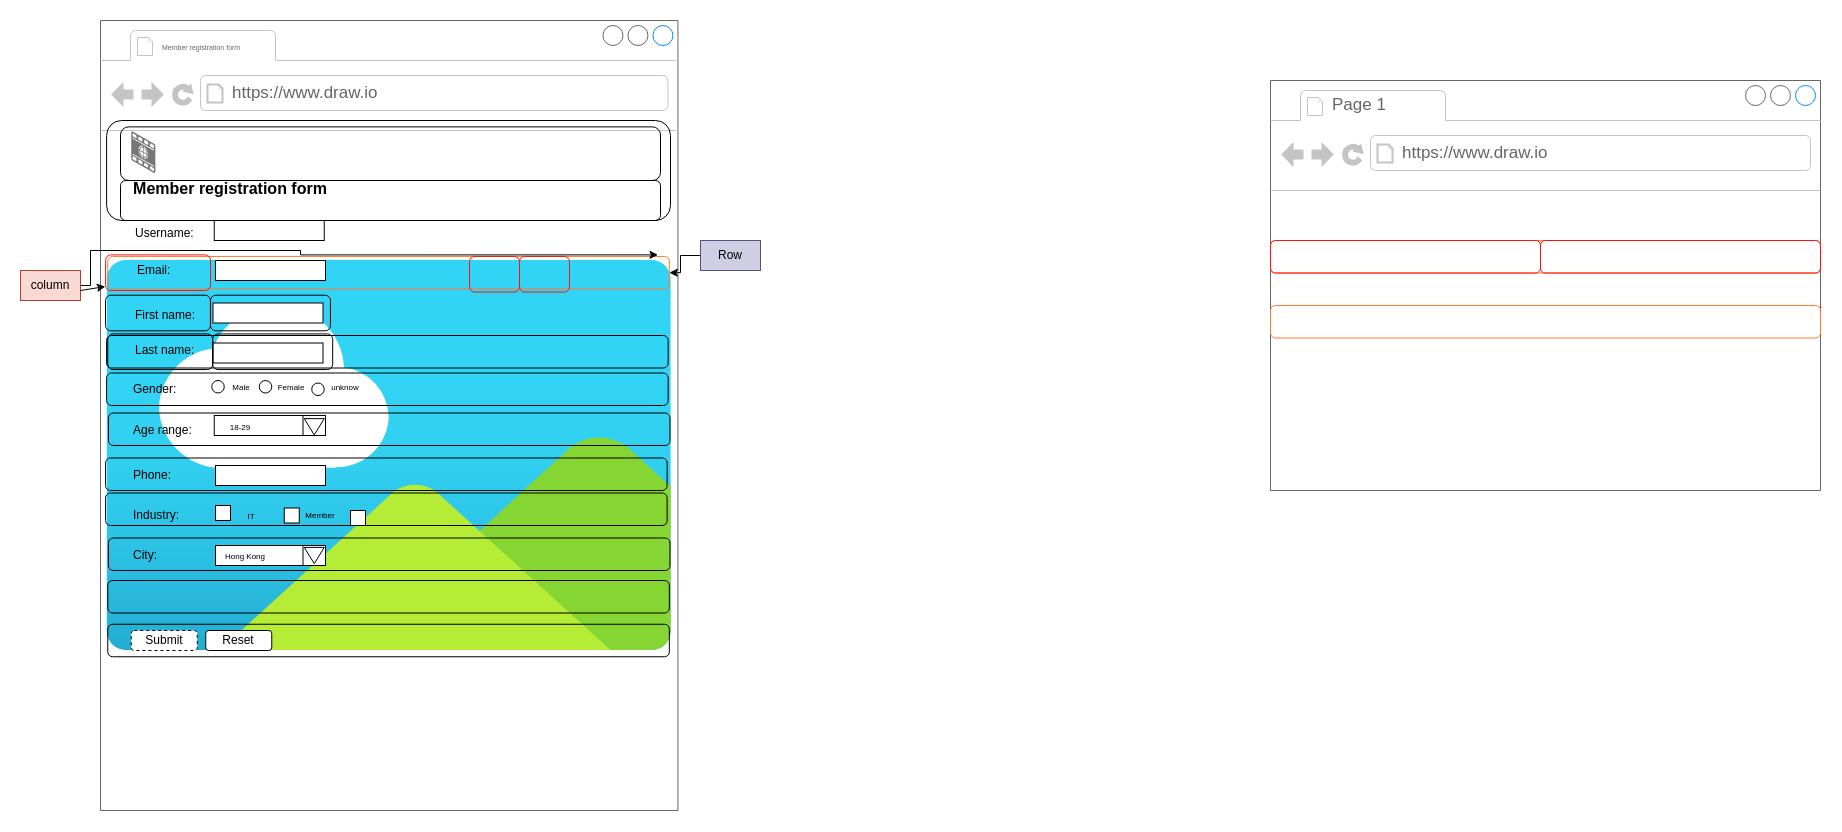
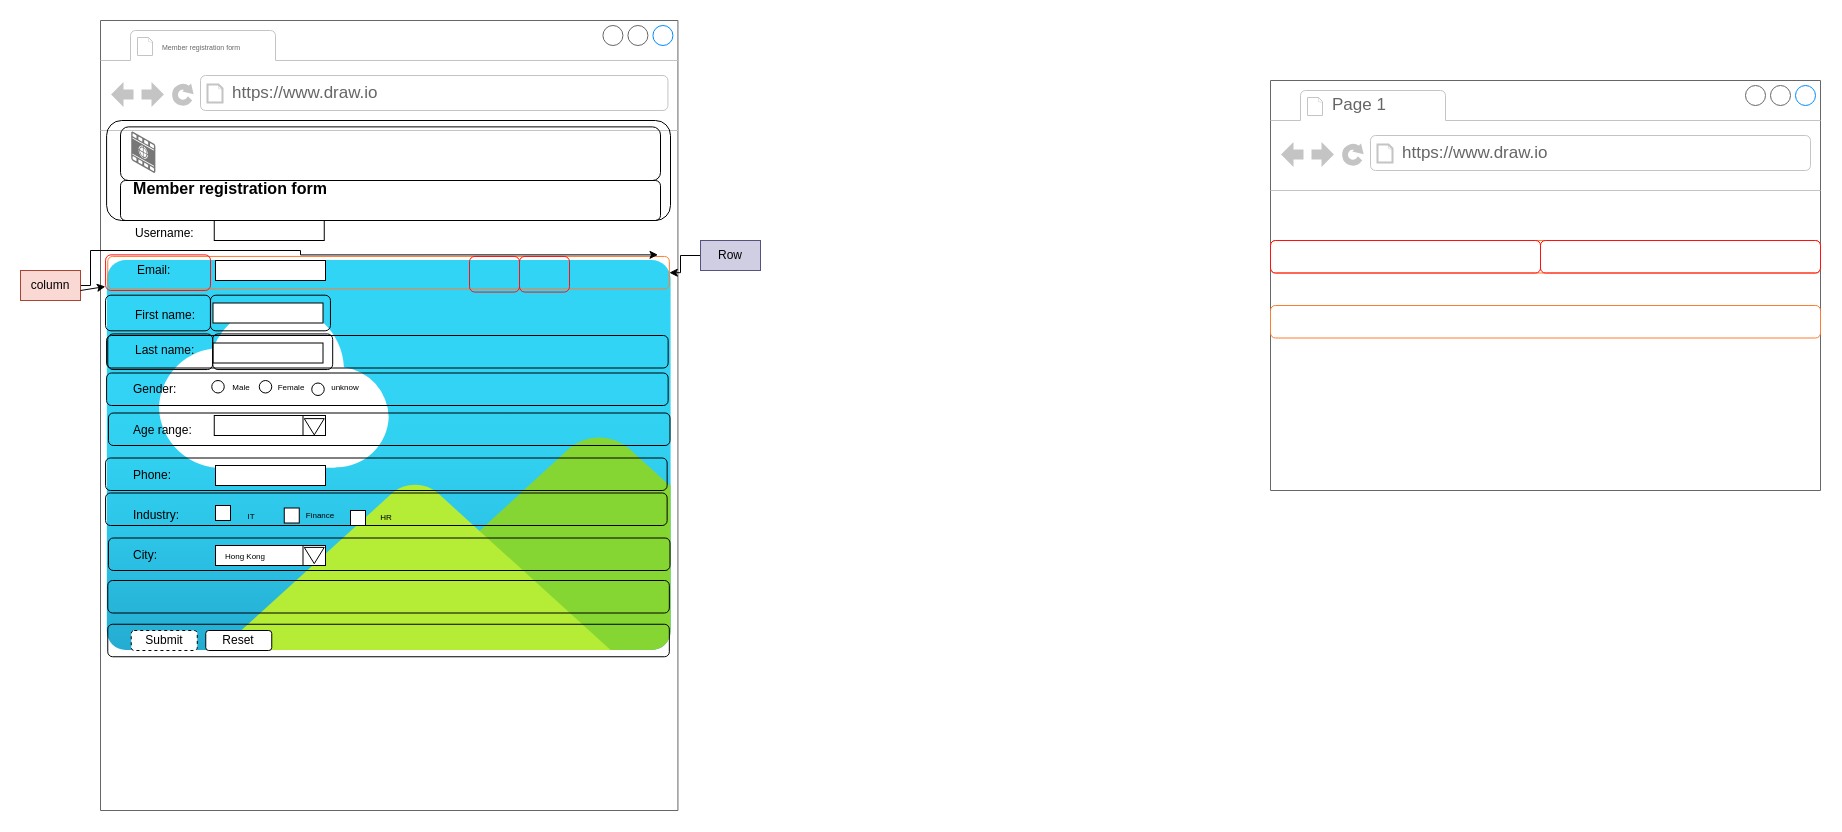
node "18-29": removed
node "Member": label "Member" -> "Finance"
node "HR": added
